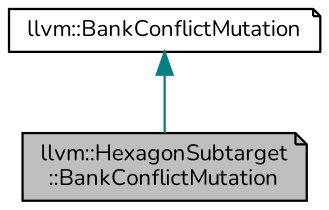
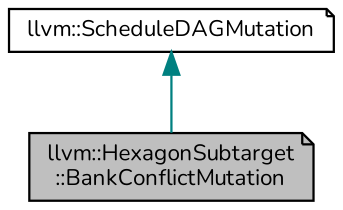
node "llvm::BankConflictMutation": label "llvm::BankConflictMutation" -> "llvm::ScheduleDAGMutation"
